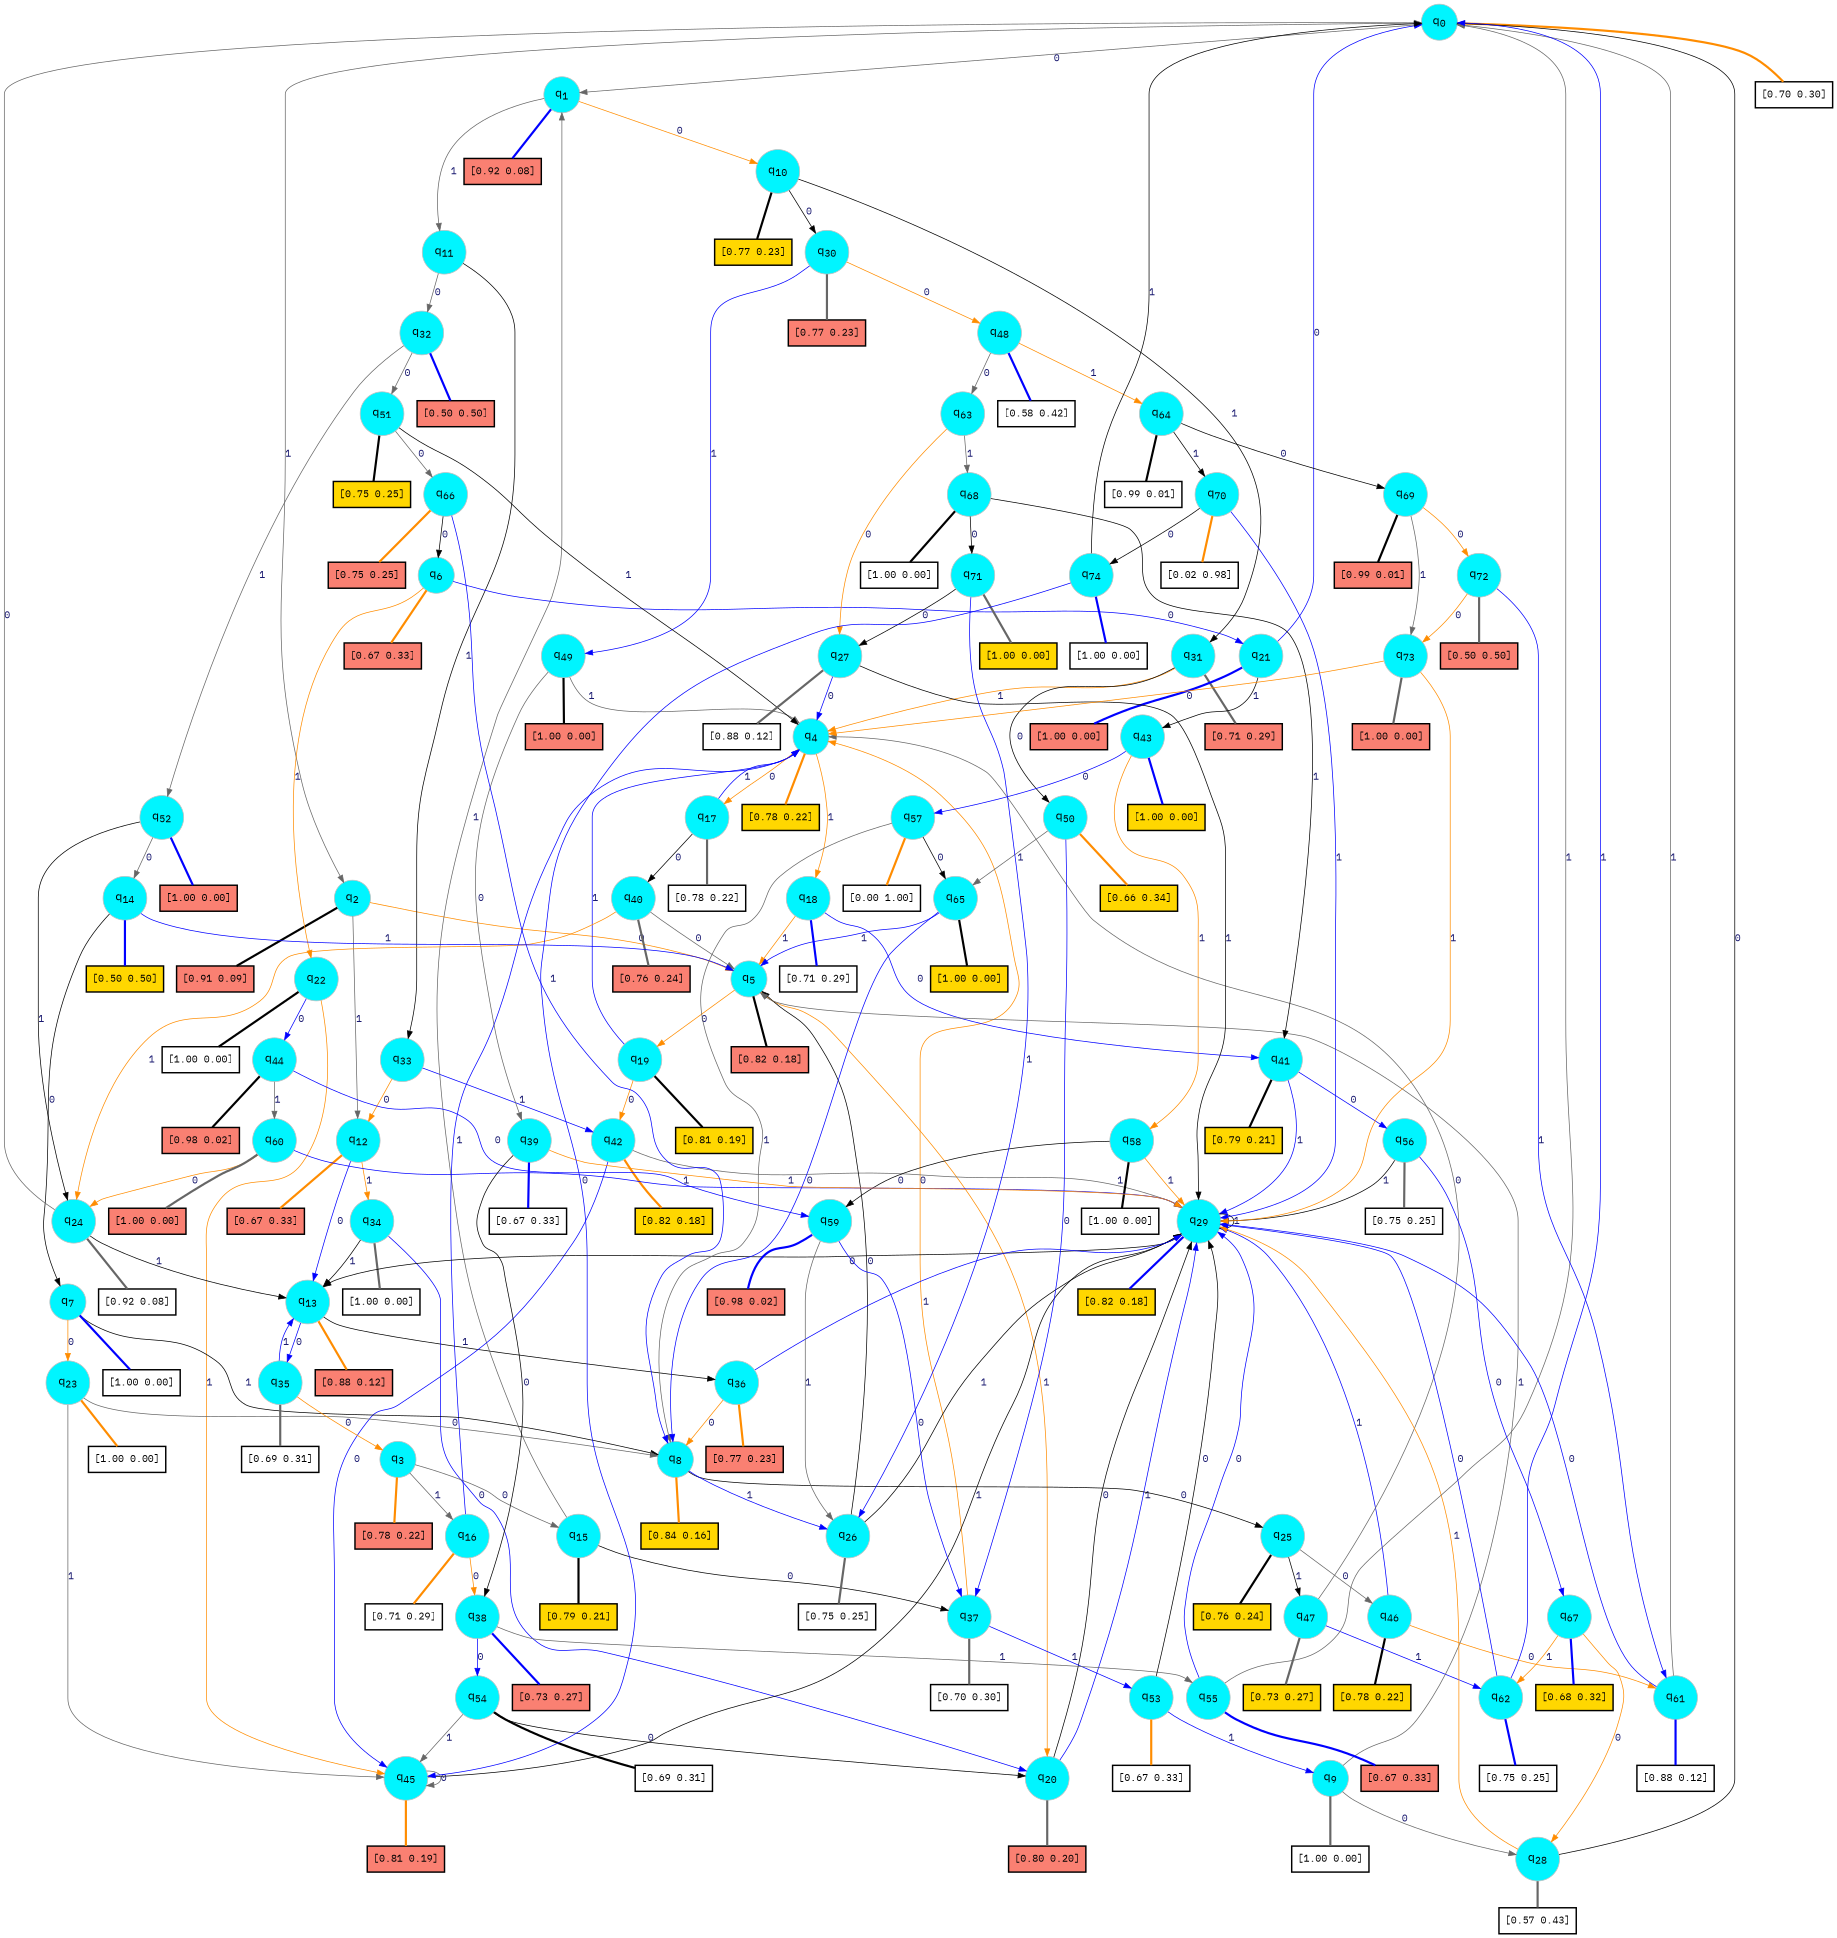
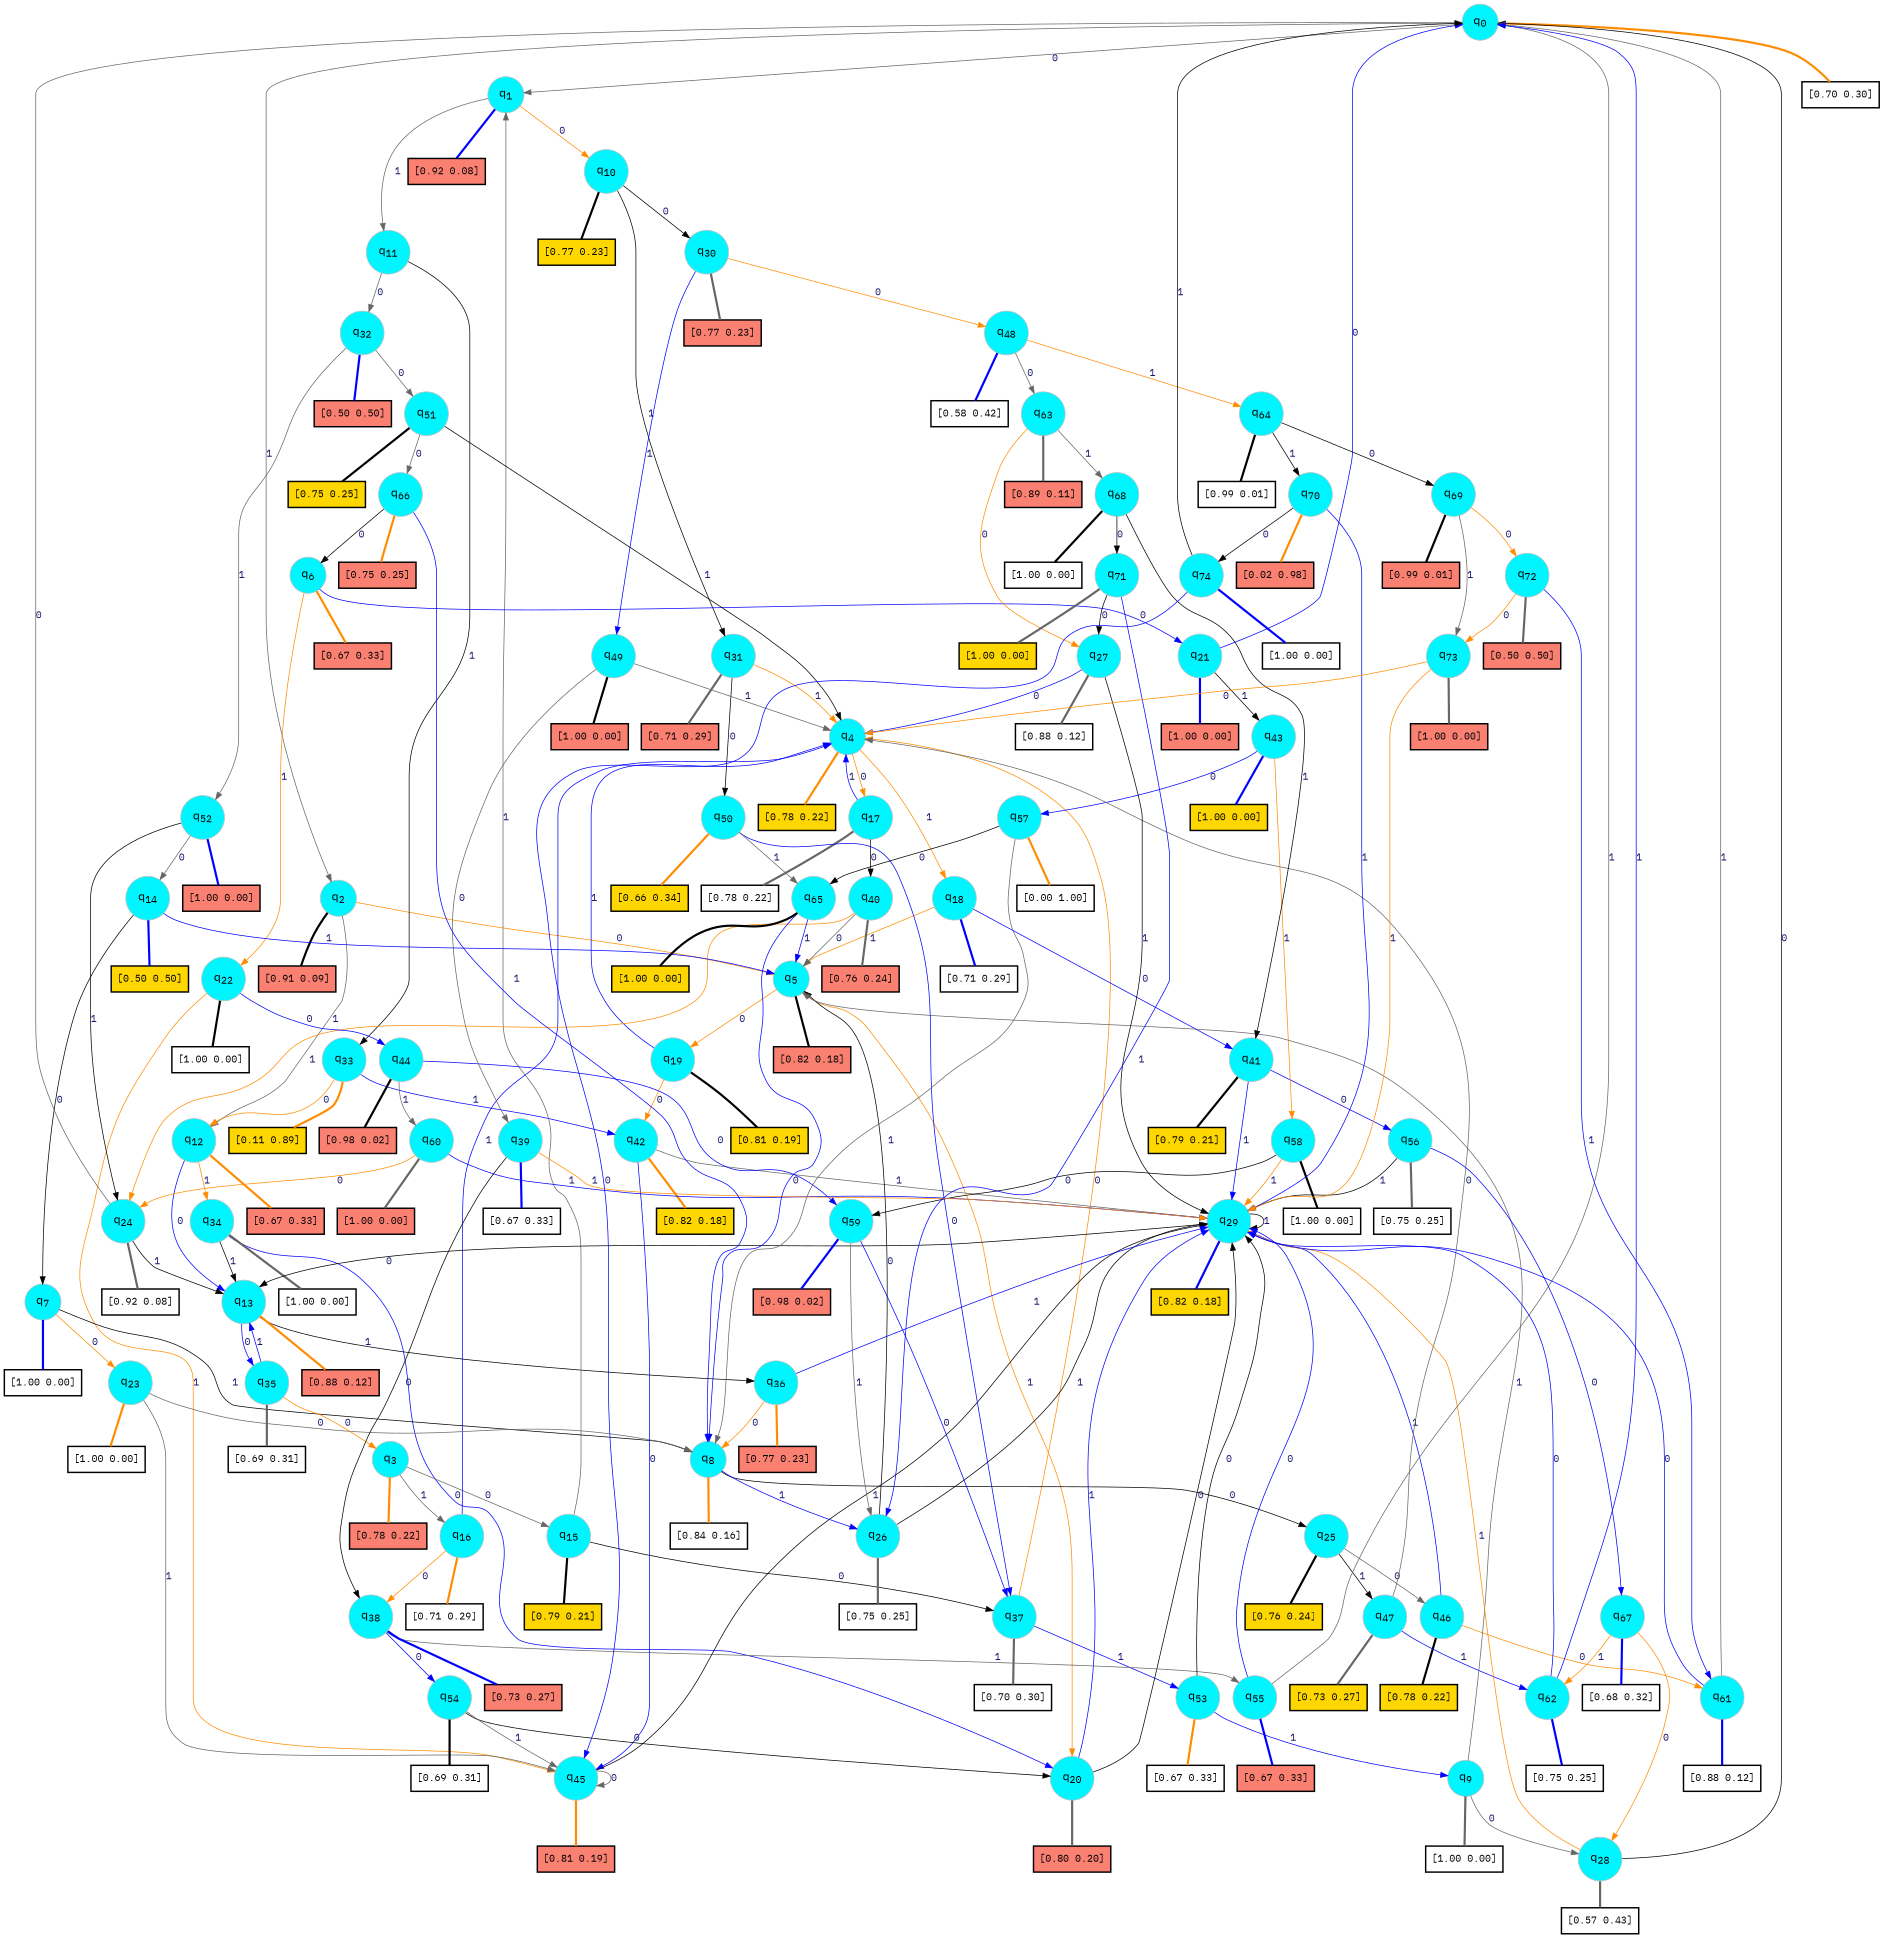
node "[0.89 0.11]": added
node "[0.02 0.98]": fillcolor white -> salmon
node "[0.11 0.89]": added
node "[0.84 0.16]": fillcolor gold -> white
node "[0.68 0.32]": fillcolor gold -> white
